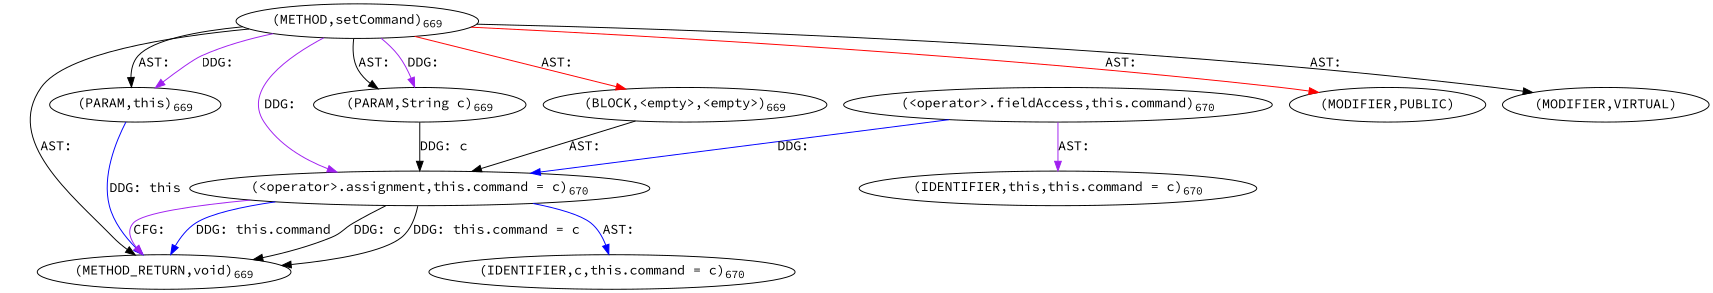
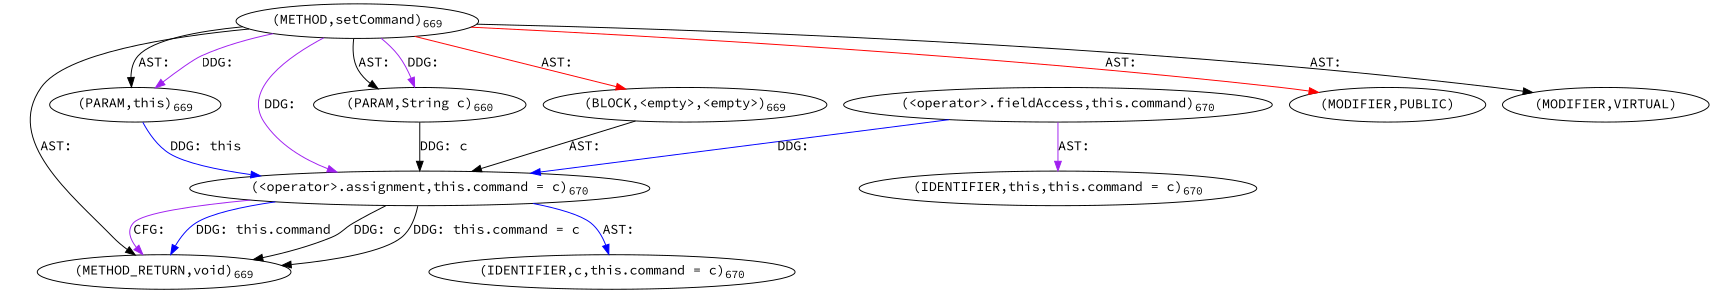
node "(PARAM,String c)": text "669" -> "660"
edge "(PARAM,this)" -> "(METHOD_RETURN,void)": now "(PARAM,this)" -> "(<operator>.assignment,this.command = c)"
